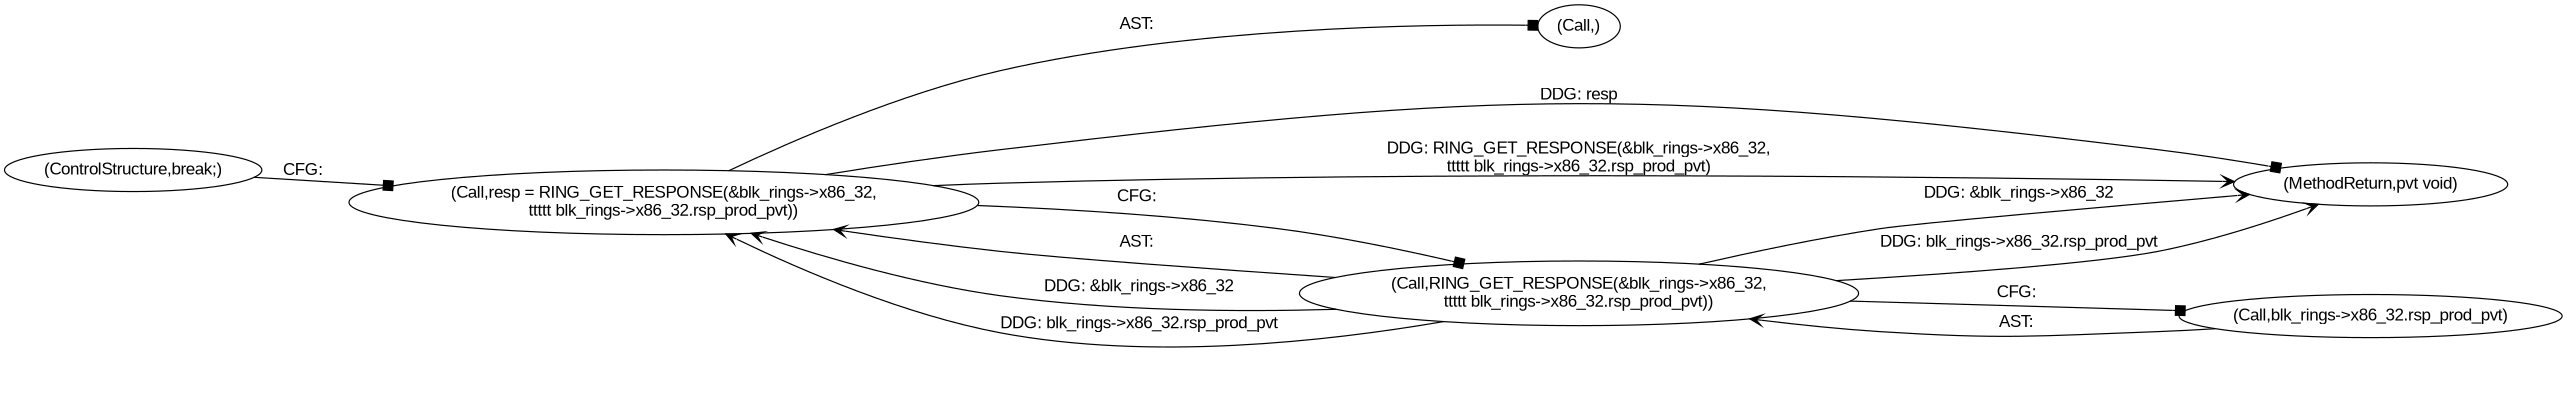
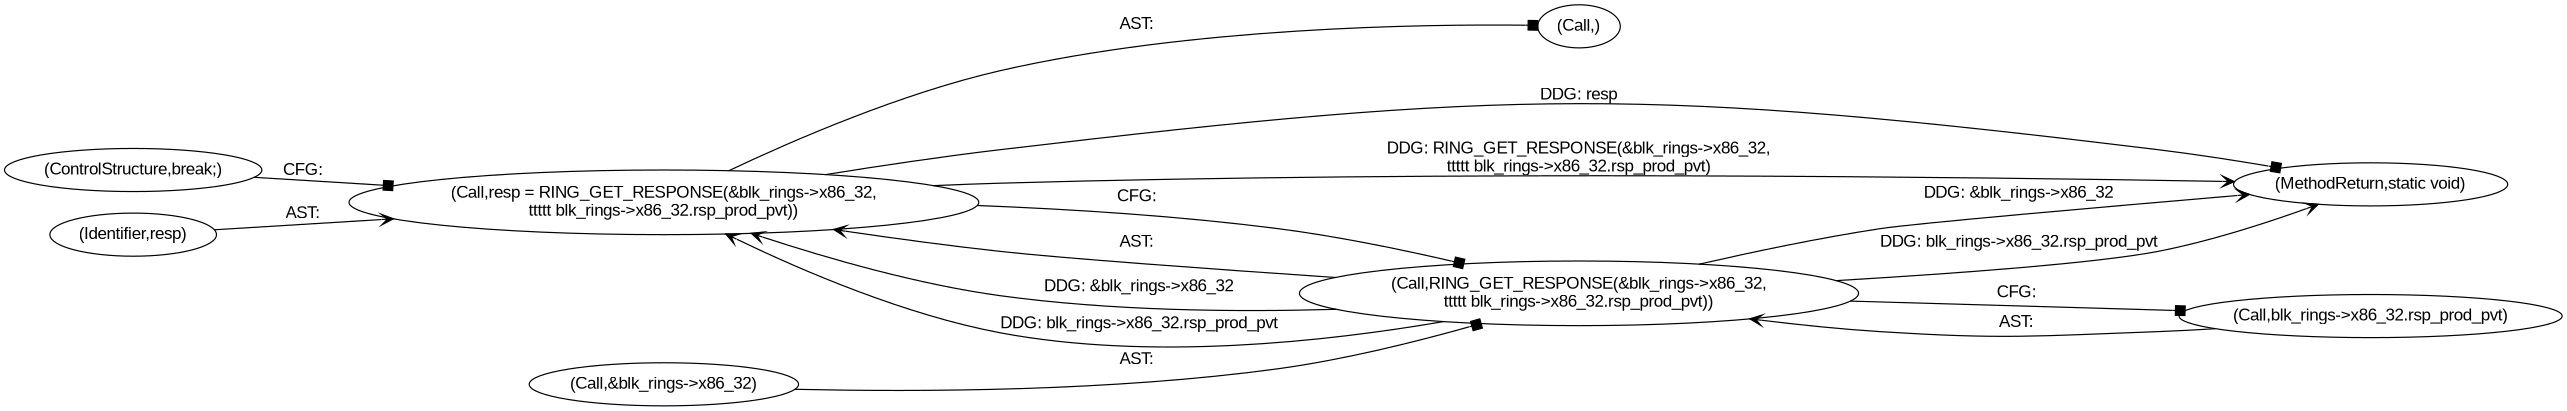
node "(MethodReturn,pvt void)": label "(MethodReturn,pvt void)" -> "(MethodReturn,static void)"
node "(Identifier,resp)": added
node "(Call,&blk_rings->x86_32)": added
